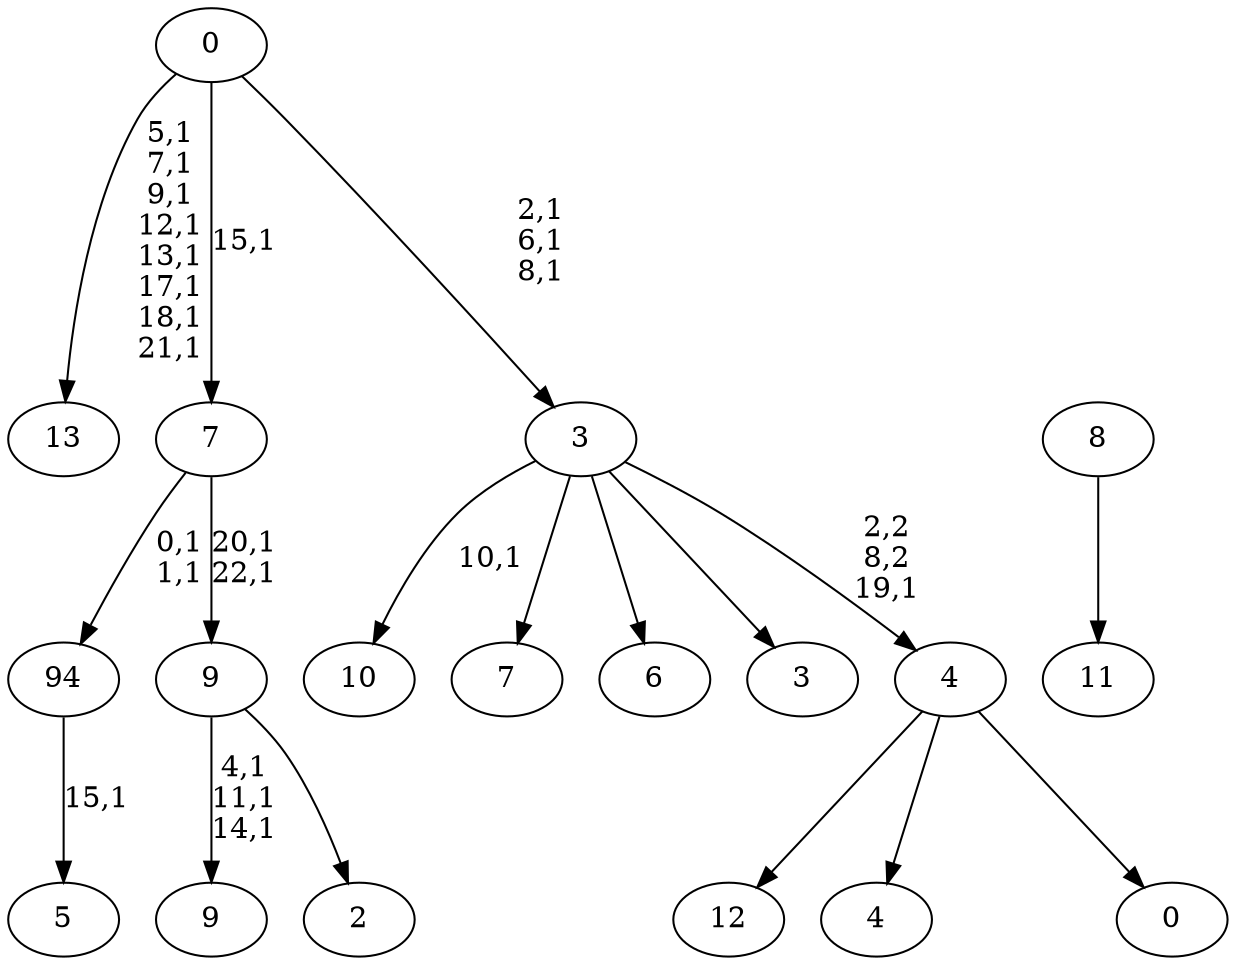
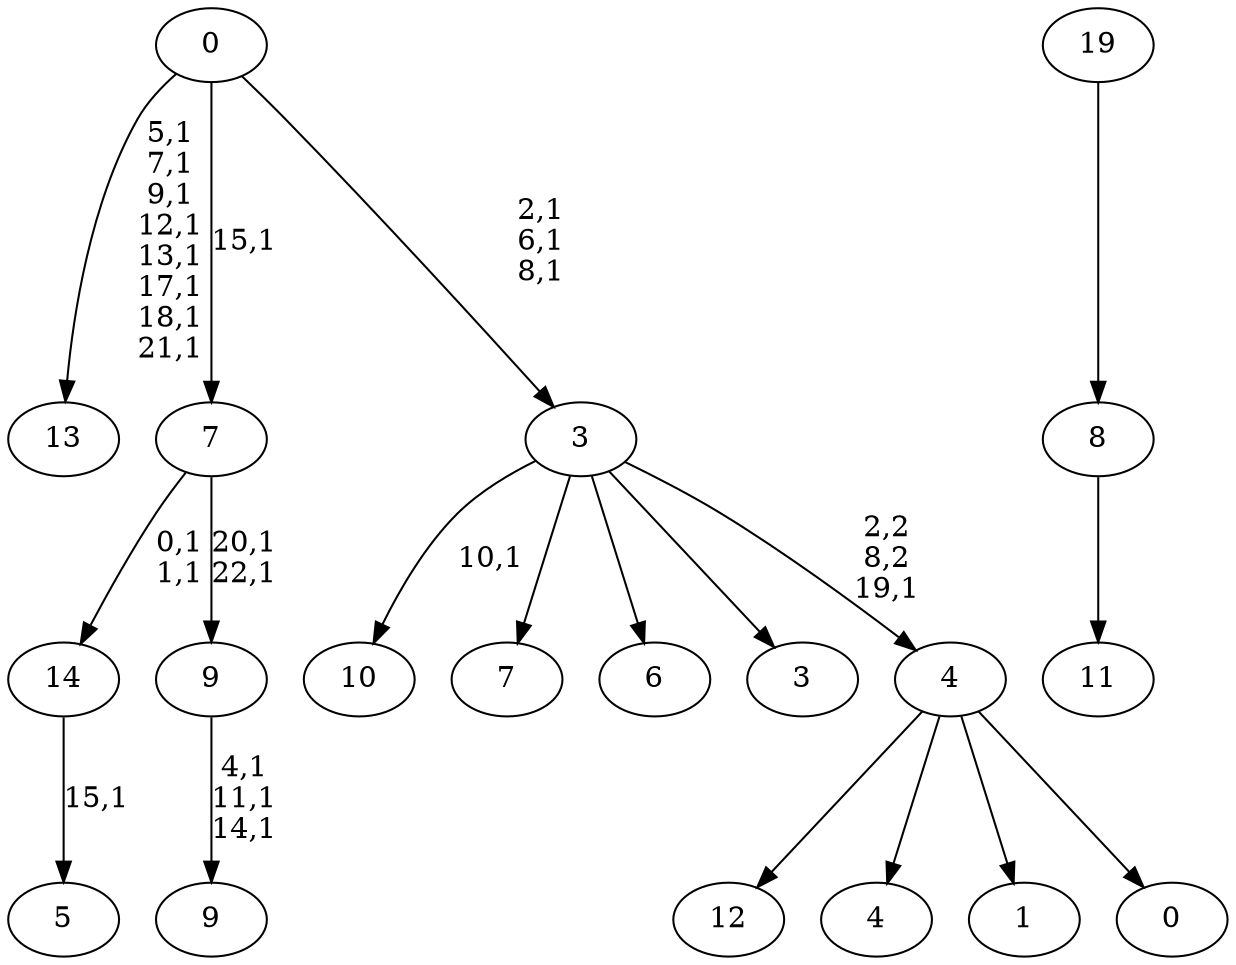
node "19": added
node "94": label "94" -> "14"
node "2": removed
node "1": added
